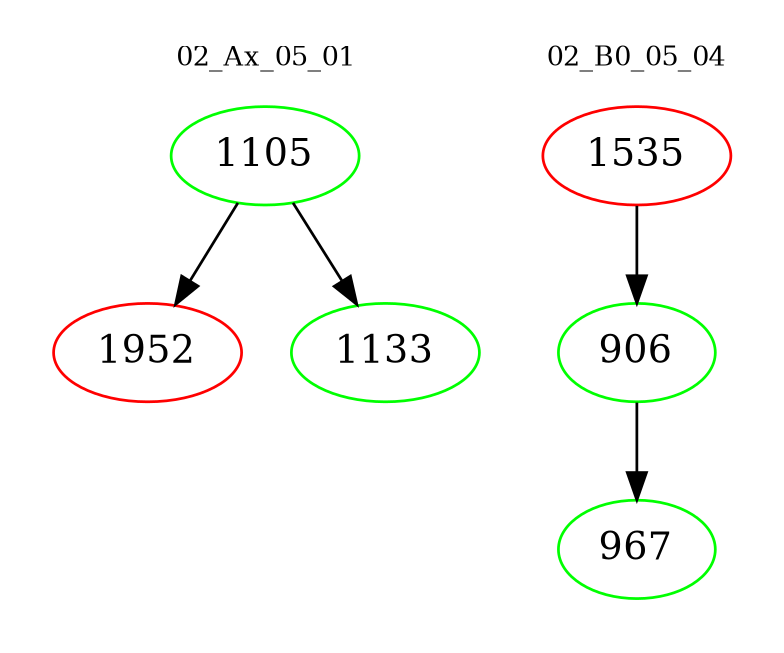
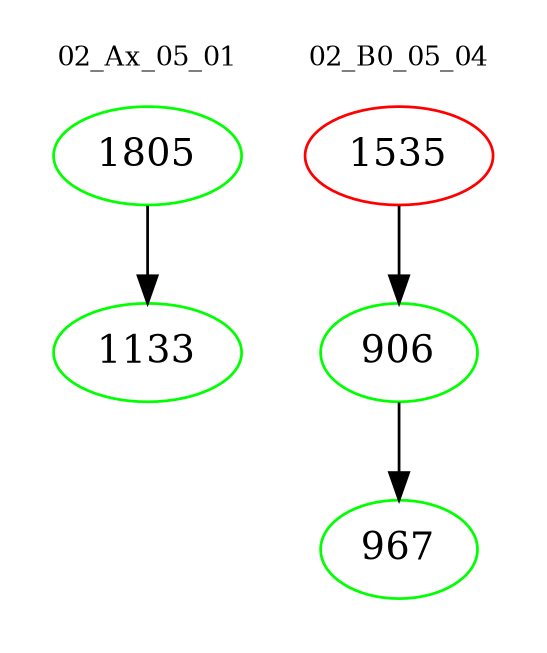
node "1105": label "1105" -> "1805"
node "1952": removed
